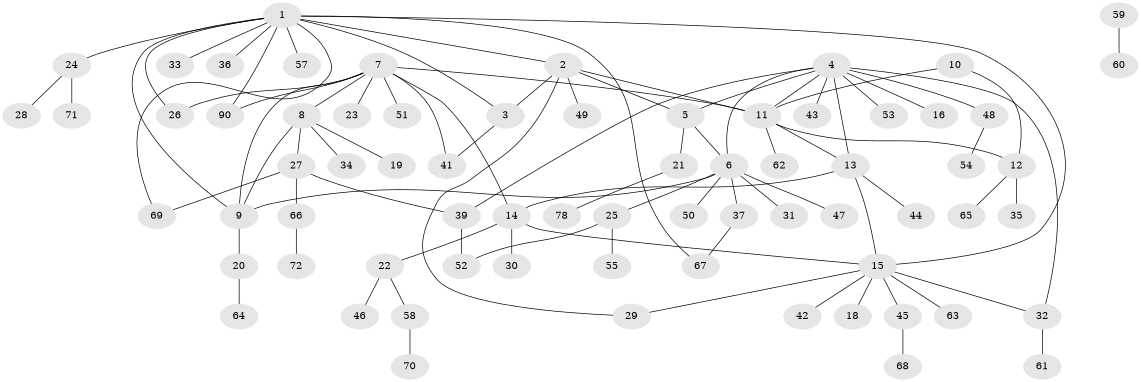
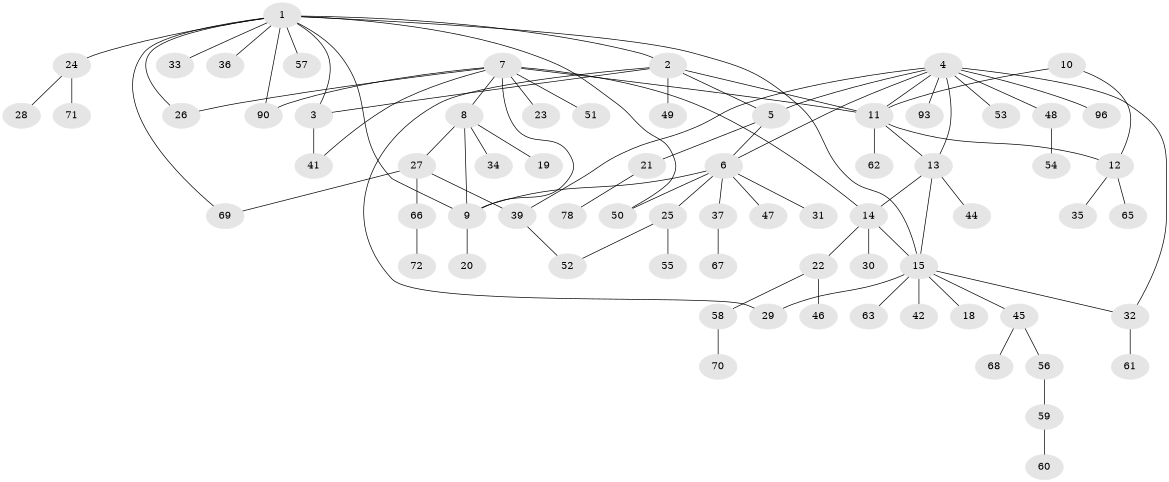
edge "1" -- "67": now "1" -- "50"
node "43": label "43" -> "93"
node "16": label "16" -> "96"
node "64": removed
node "56": added
